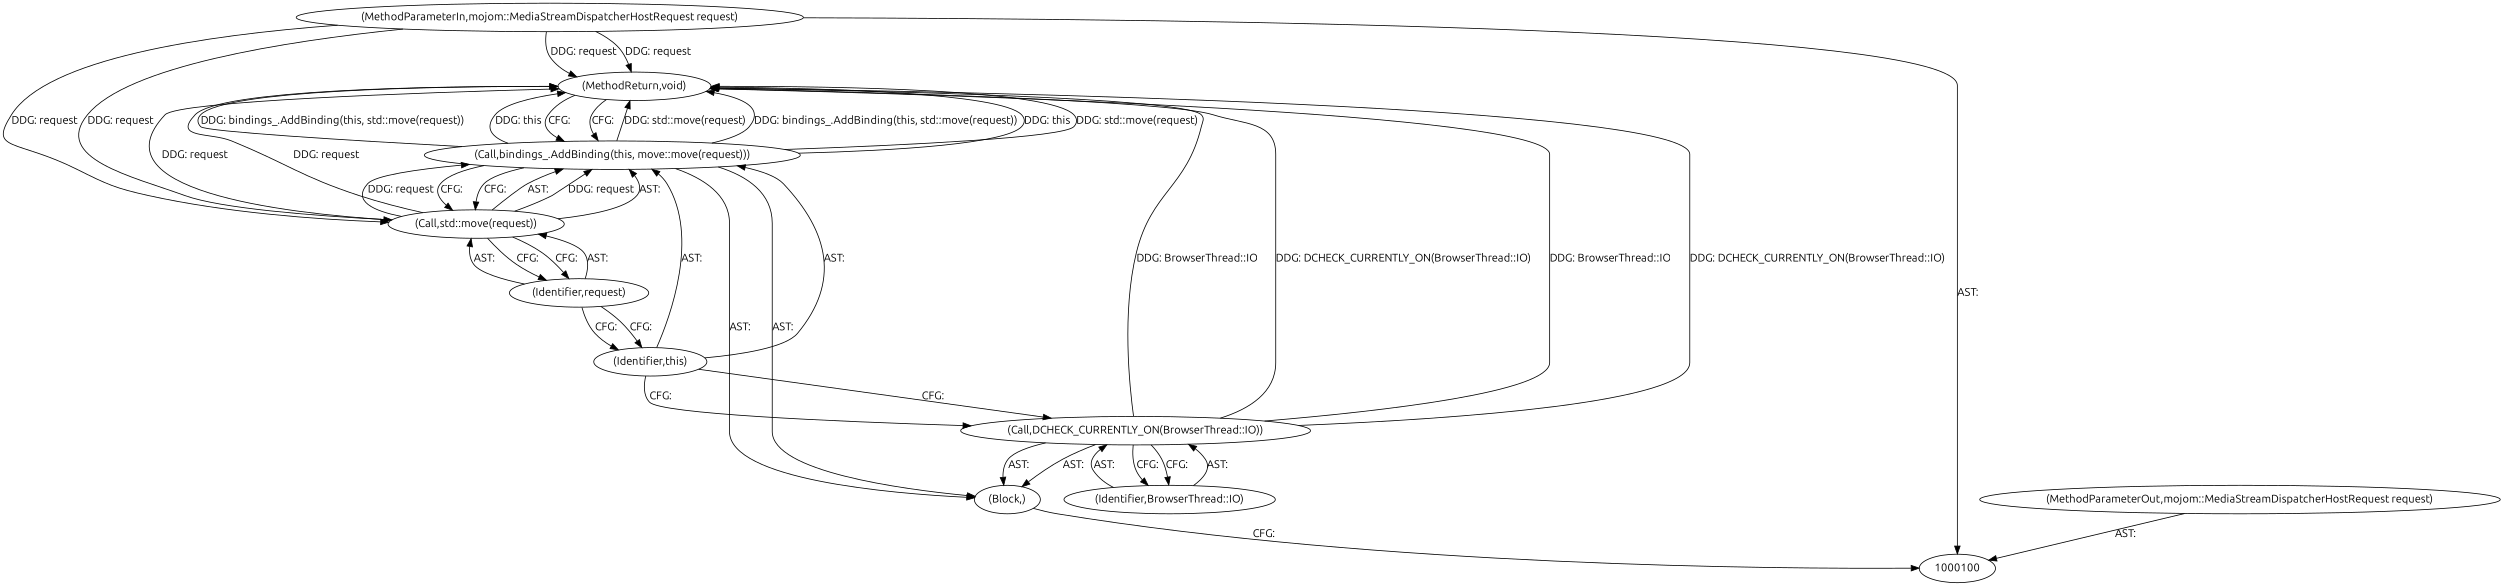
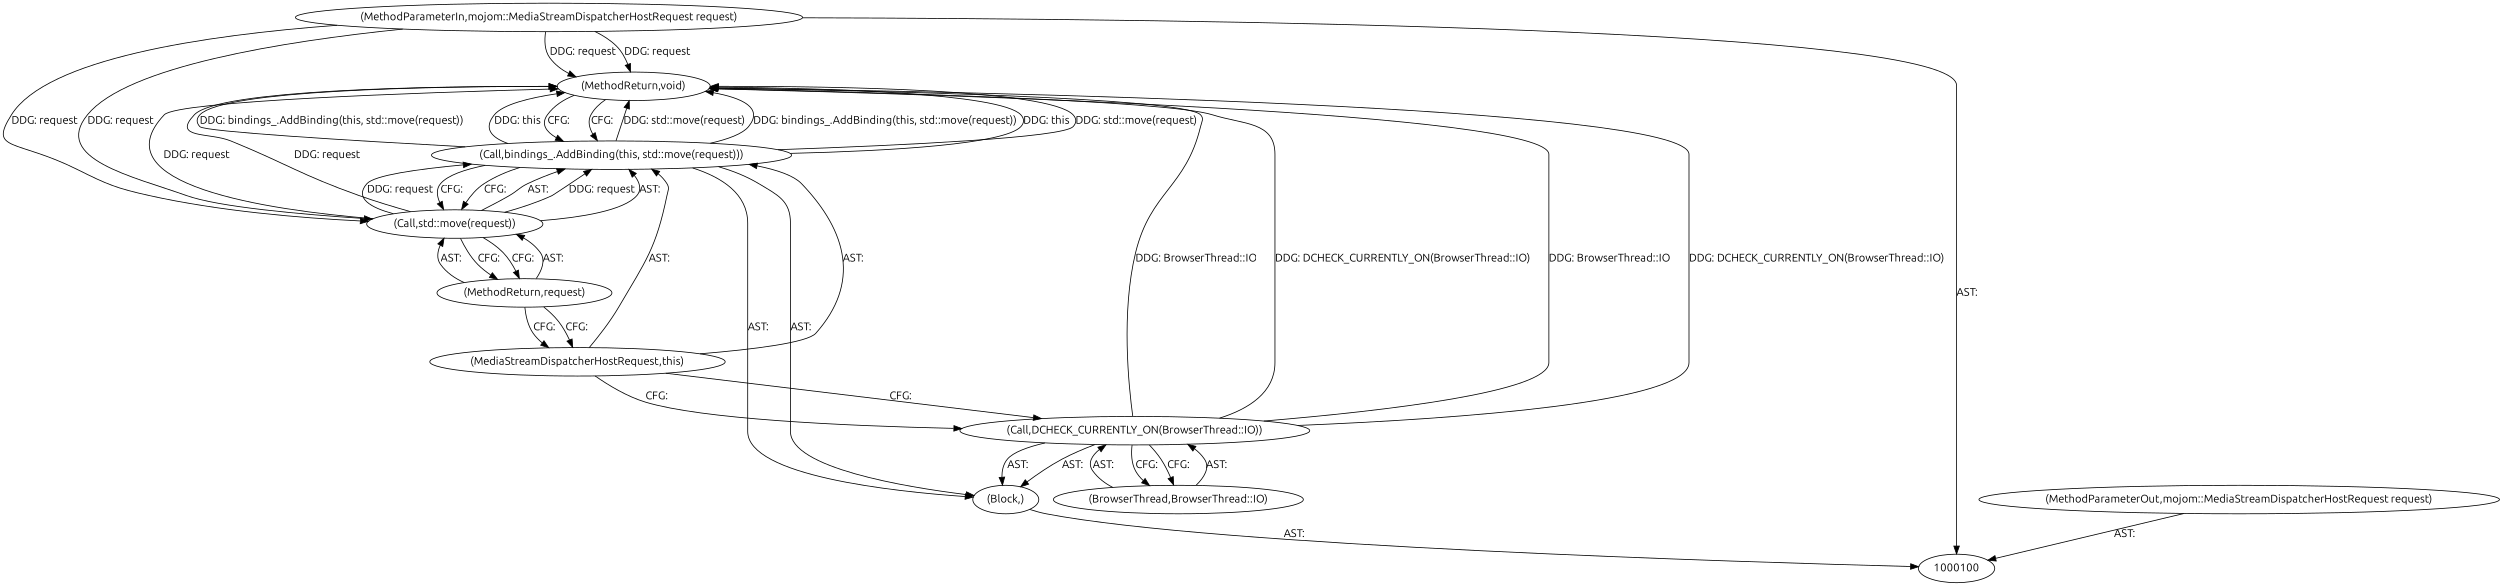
node "(Call,bindings_.AddBinding(this, move::move(request)))": label "(Call,bindings_.AddBinding(this, move::move(request)))" -> "(Call,bindings_.AddBinding(this, std::move(request)))"
node "(Identifier,request)": label "(Identifier,request)" -> "(MethodReturn,request)"
node "(Identifier,this)": label "(Identifier,this)" -> "(MediaStreamDispatcherHostRequest,this)"
node "(Identifier,BrowserThread::IO)": label "(Identifier,BrowserThread::IO)" -> "(BrowserThread,BrowserThread::IO)"
edge "(Block,)" -> "1000100": label "CFG: " -> "AST: "
